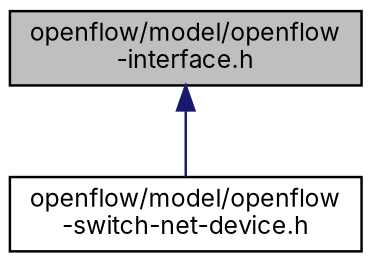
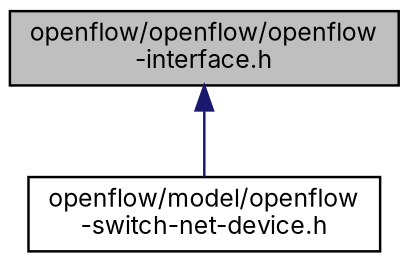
node "openflow/model/openflow -interface.h": label "openflow/model/openflow -interface.h" -> "openflow/openflow/openflow -interface.h"
